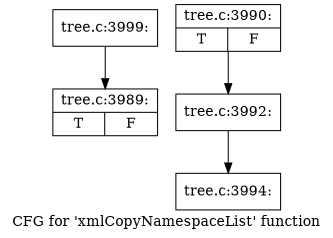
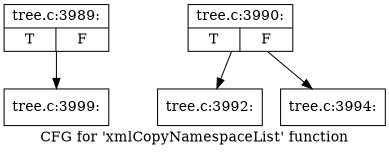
edge "tree.c:3999:" -> "tree.c:3989:": reversed
edge "tree.c:3992:" -> "tree.c:3994:": now "tree.c:3990:" -> "tree.c:3994:"
